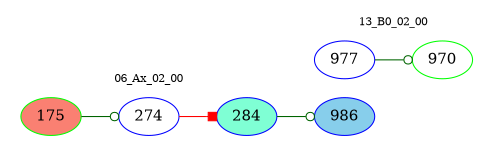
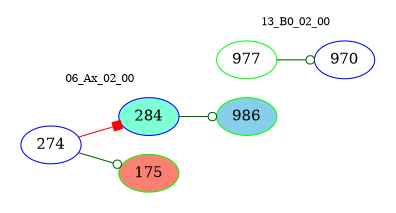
node "977": color blue -> green
node "970": color green -> blue
edge "175" -> "274": reversed
node "986": color blue -> green
